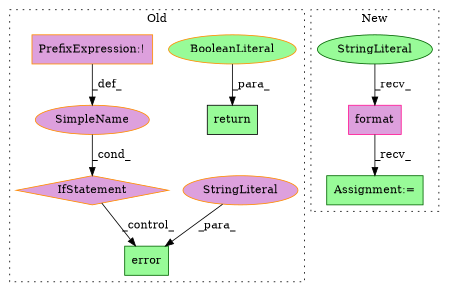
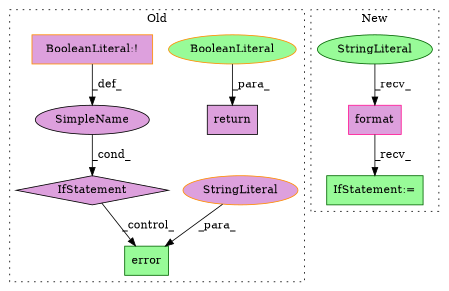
node "PrefixExpression:!": label "PrefixExpression:!" -> "BooleanLiteral:!"
node "SimpleName": color darkorange -> black
node "return": fillcolor palegreen -> plum
node "IfStatement": color darkorange -> black
node "Assignment:=": label "Assignment:=" -> "IfStatement:="
